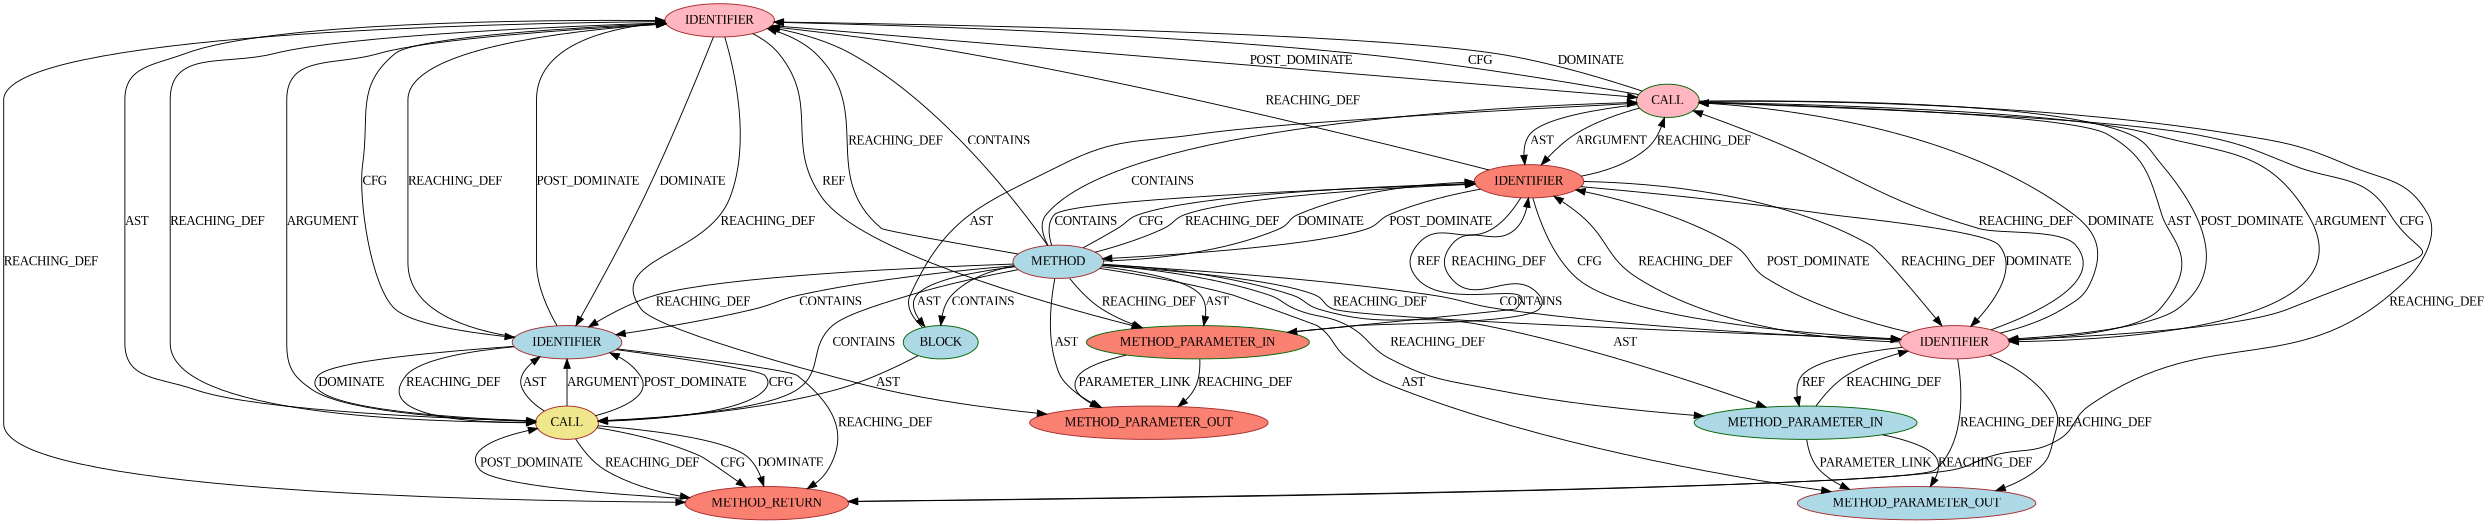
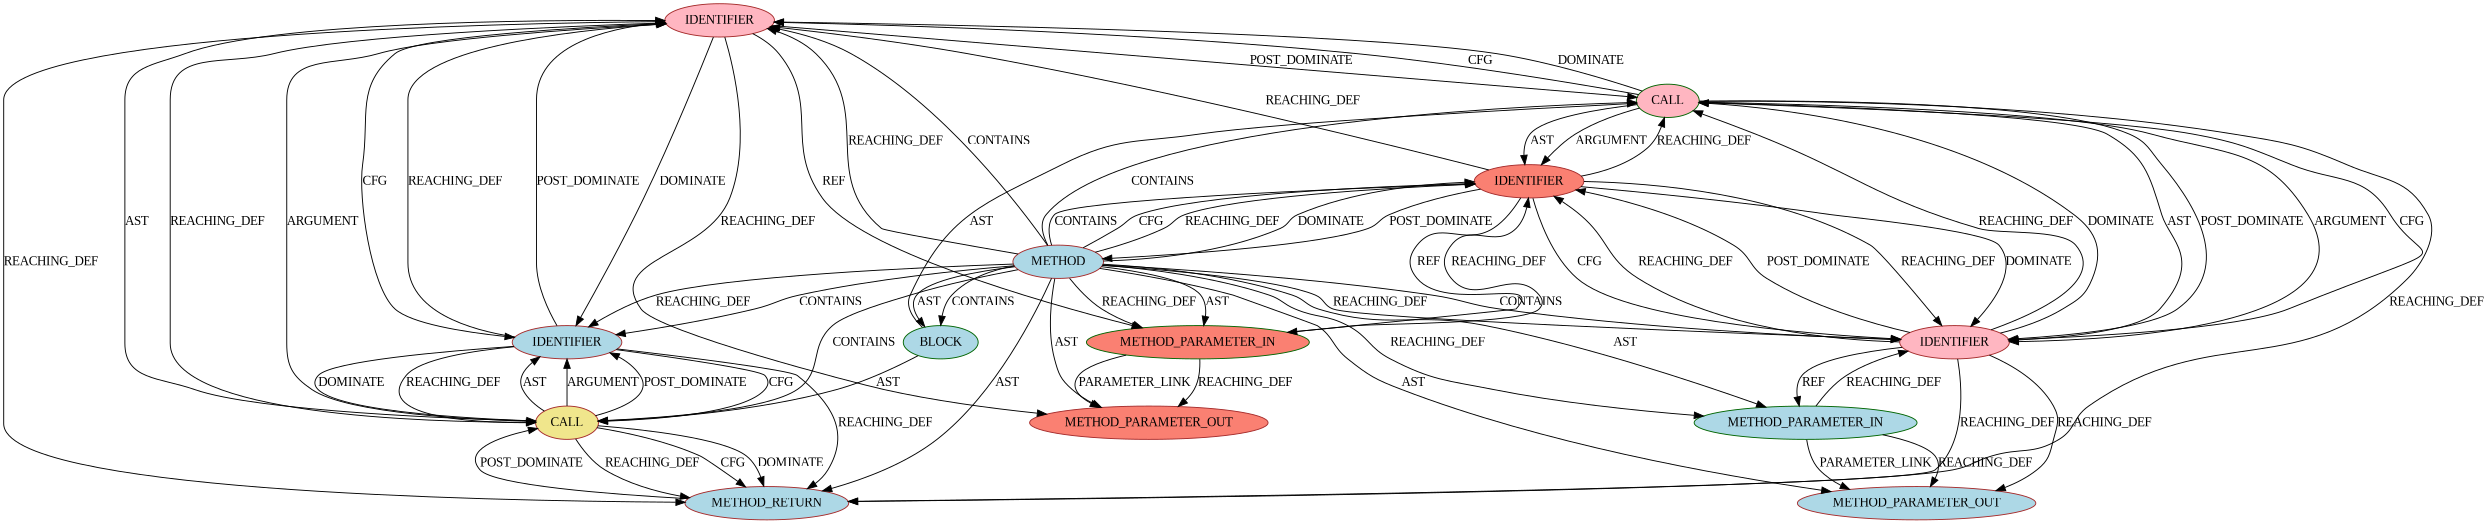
edge "METHOD" -> "METHOD_RETURN": added, label "AST"
node "METHOD_RETURN": fillcolor salmon -> lightblue
